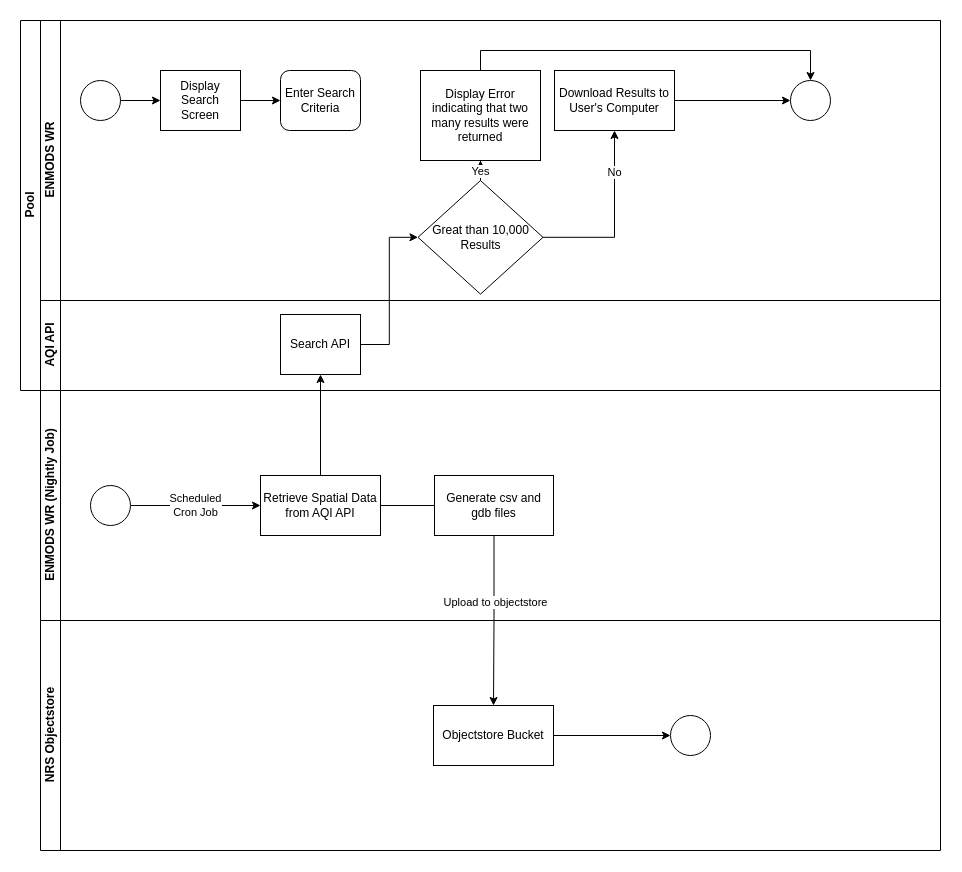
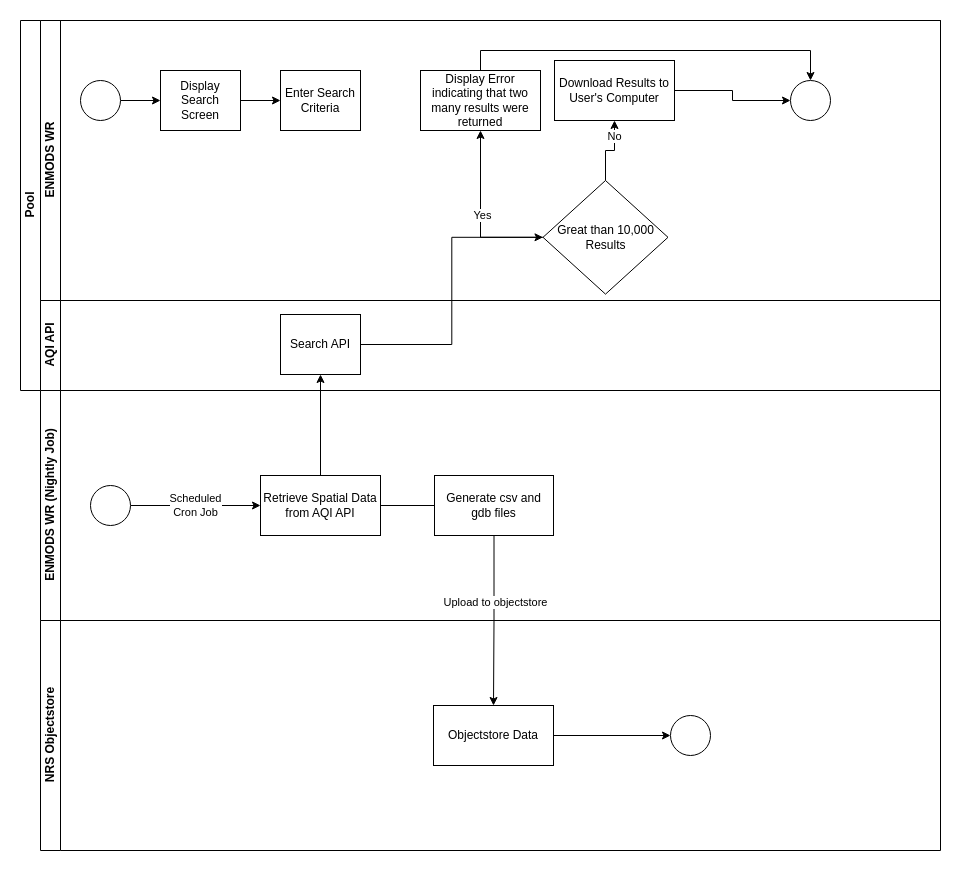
node "Enter Search Criteria": shape rounded rectangle -> rectangle
node "Download Results to User's Computer": moved (615, 101) -> (615, 91)
node "Display Error indicating that two many results were returned": size 120x90 -> 120x60
node "Great than 10,000 Results": moved (481, 237) -> (606, 237)
node "Objectstore Bucket": label "Objectstore Bucket" -> "Objectstore Data"
